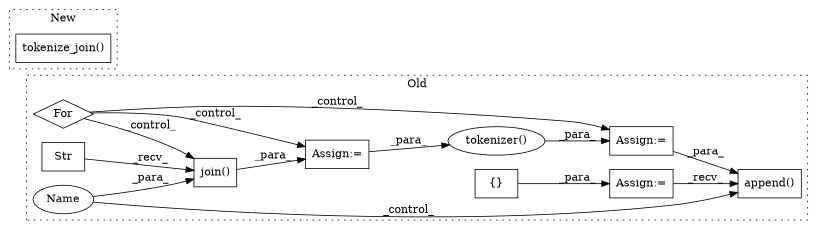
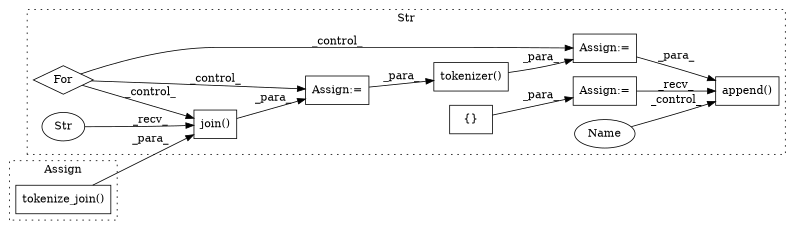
cluster "New": label "New" -> "Assign"
cluster "Old": label "Old" -> "Str"
node "tokenizer()": shape ellipse -> box
node "Str": shape box -> ellipse
edge "Name" -> "join()": now "tokenize_join()" -> "join()"
